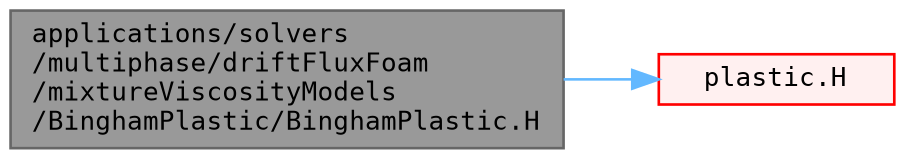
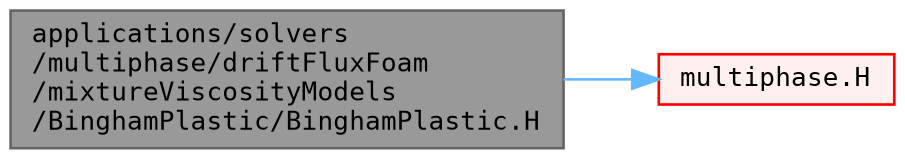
node "plastic.H": label "plastic.H" -> "multiphase.H"
